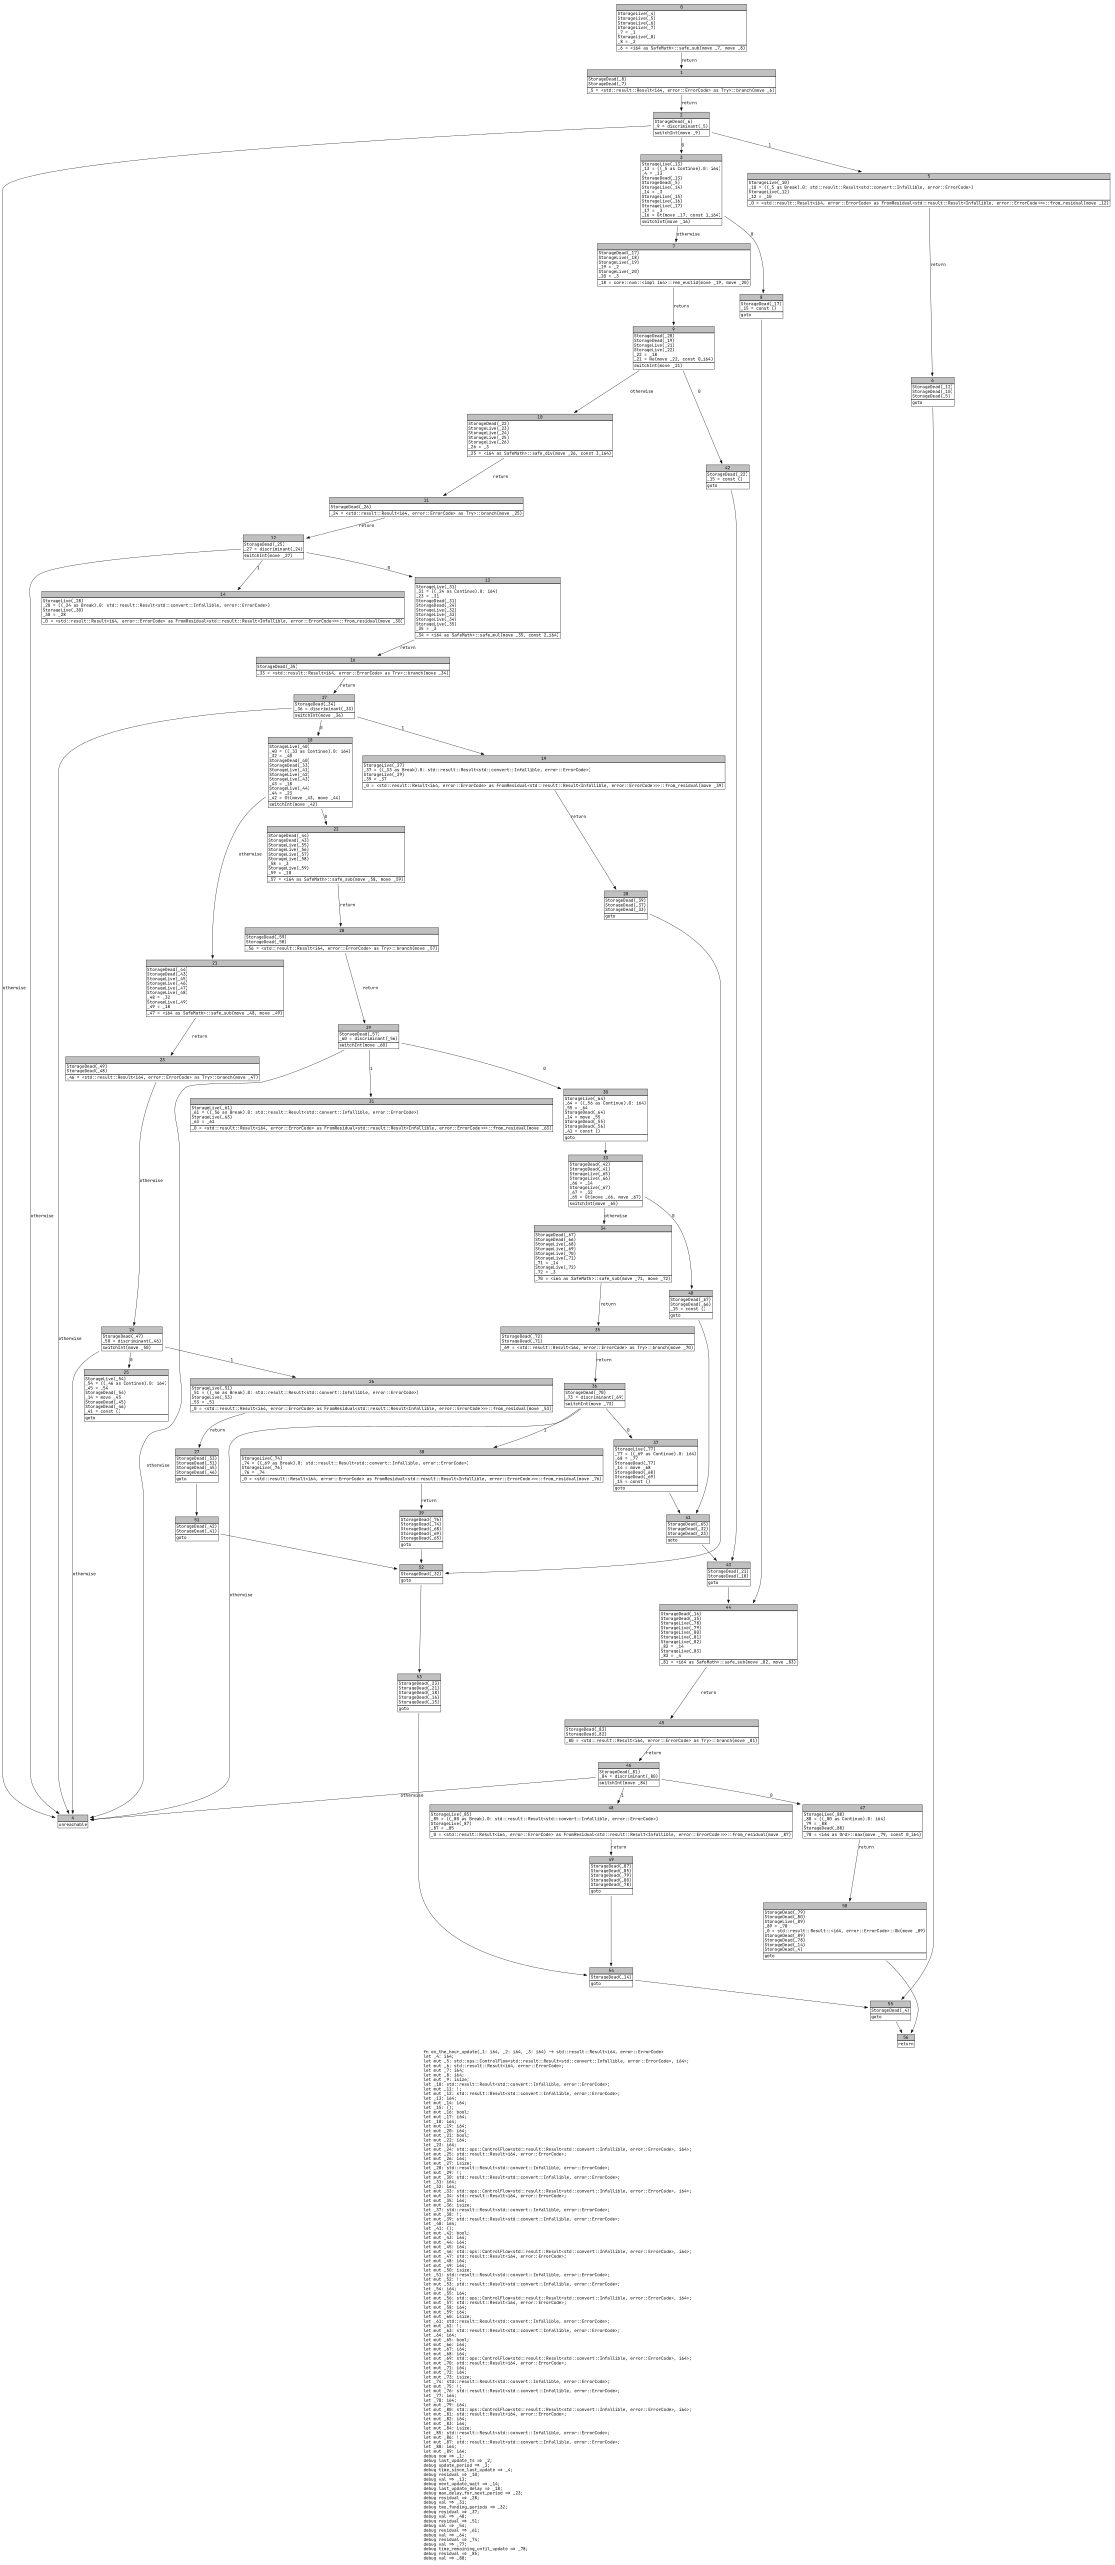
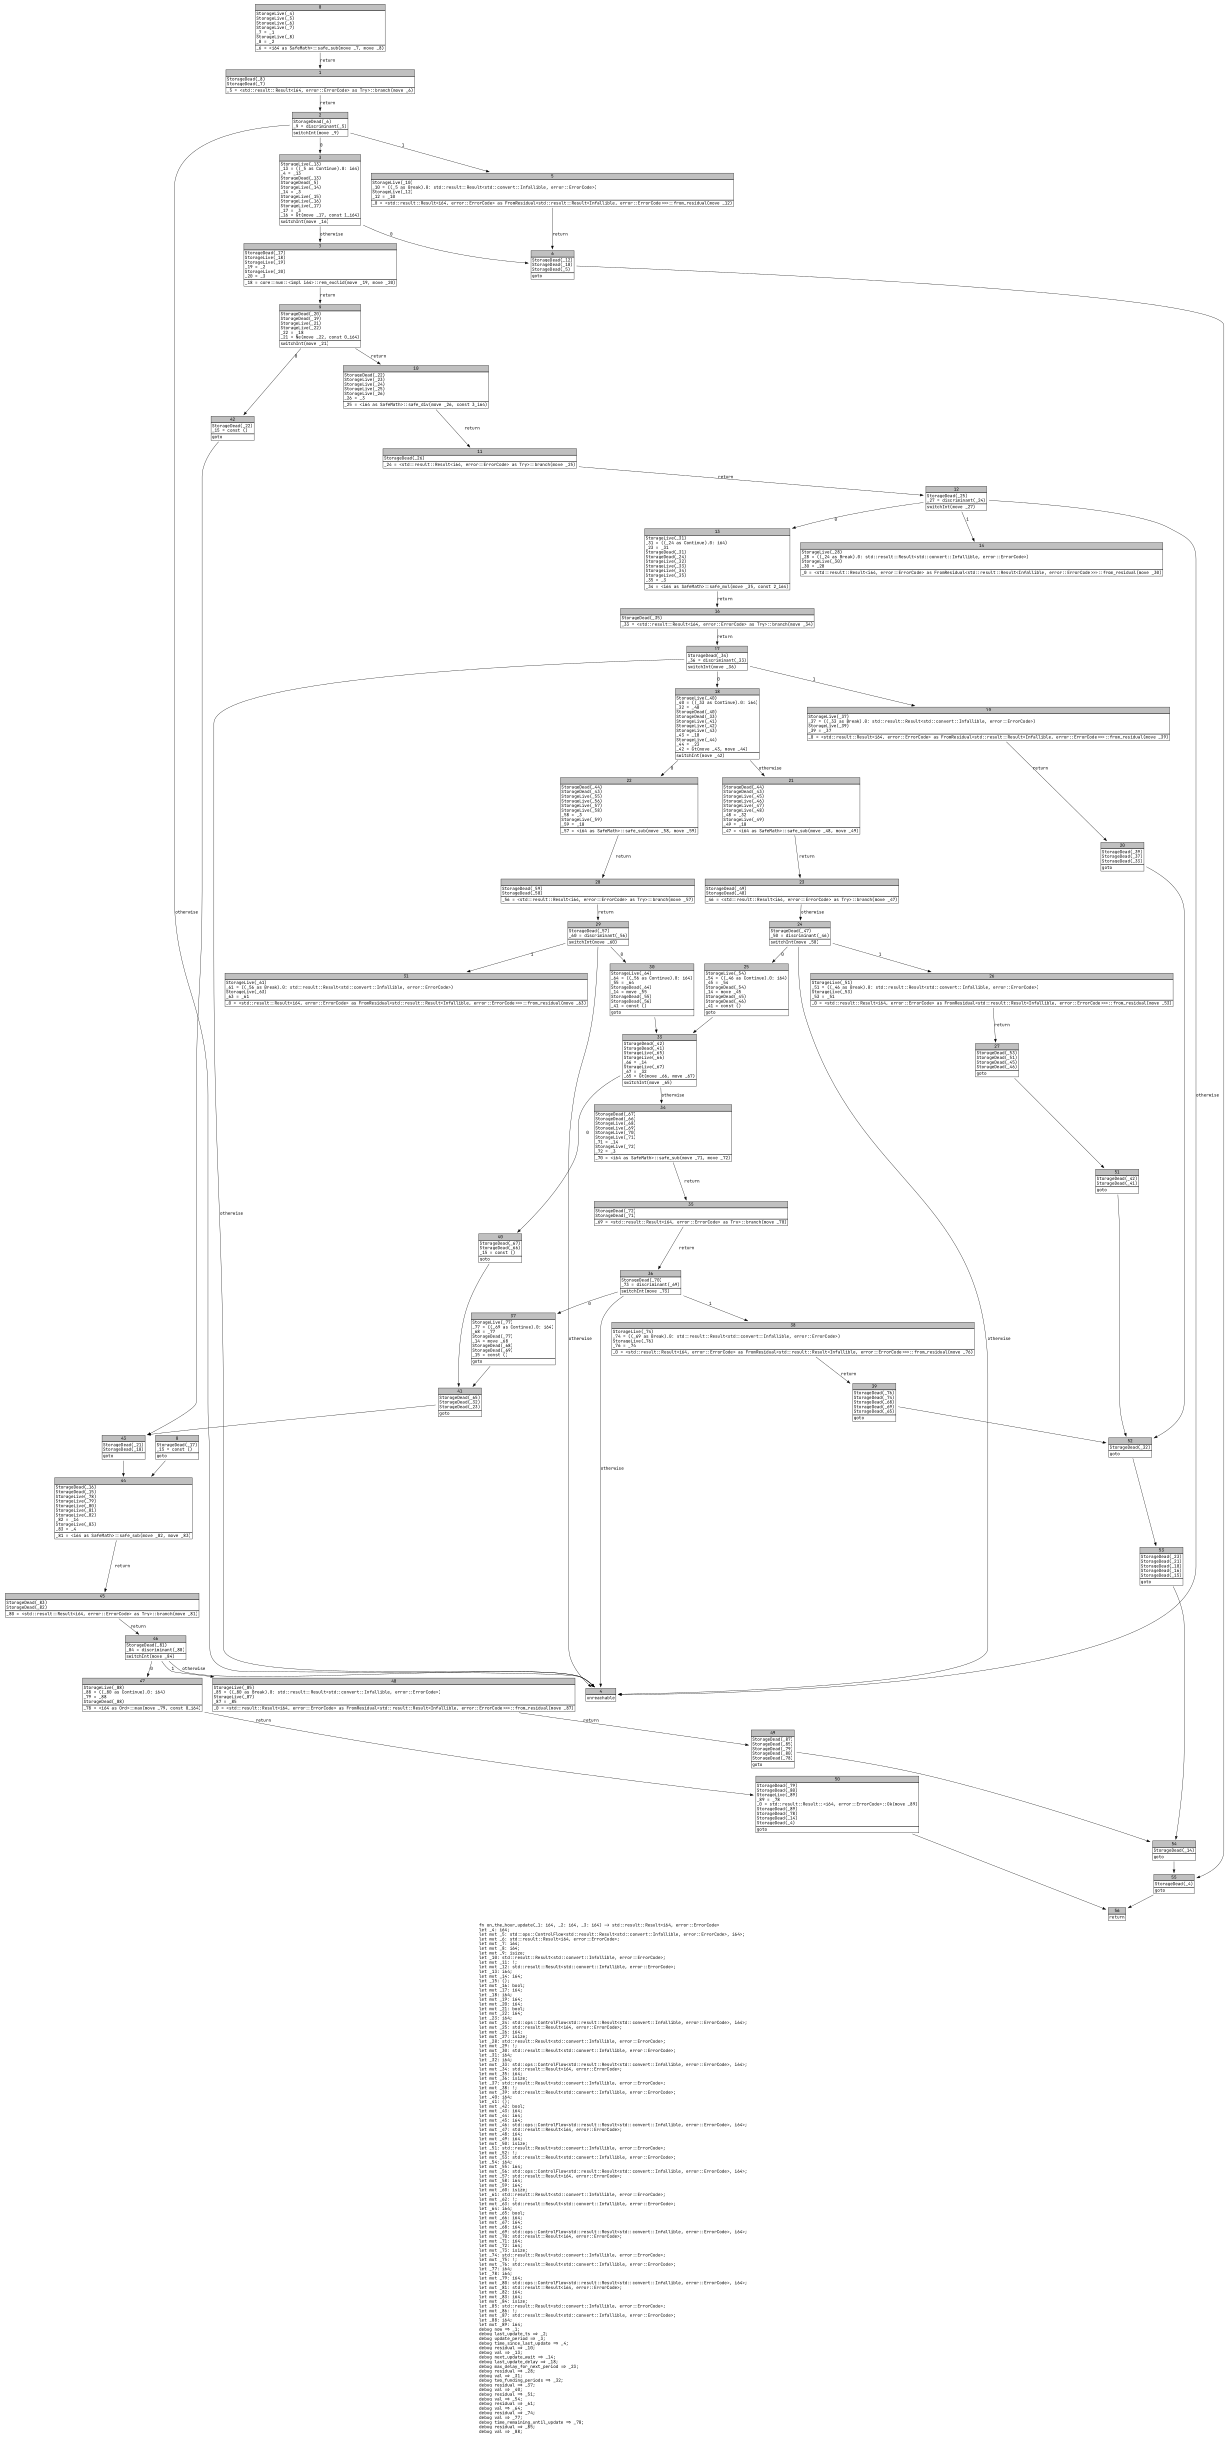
edge "3" -> "8": now "3" -> "6"
edge "9" -> "10": label "otherwise" -> "return"
edge "25" -> "33": added
